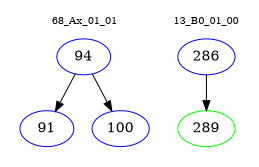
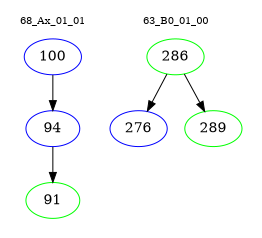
cluster "13_B0_01_00": label "13_B0_01_00" -> "63_B0_01_00"
node "286": color blue -> green
edge "94" -> "100": reversed
node "91": color blue -> green
node "276": added
